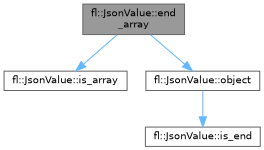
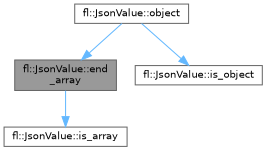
edge "fl::JsonValue::end _array" -> "fl::JsonValue::object": reversed
node "fl::JsonValue::is_end": label "fl::JsonValue::is_end" -> "fl::JsonValue::is_object"
